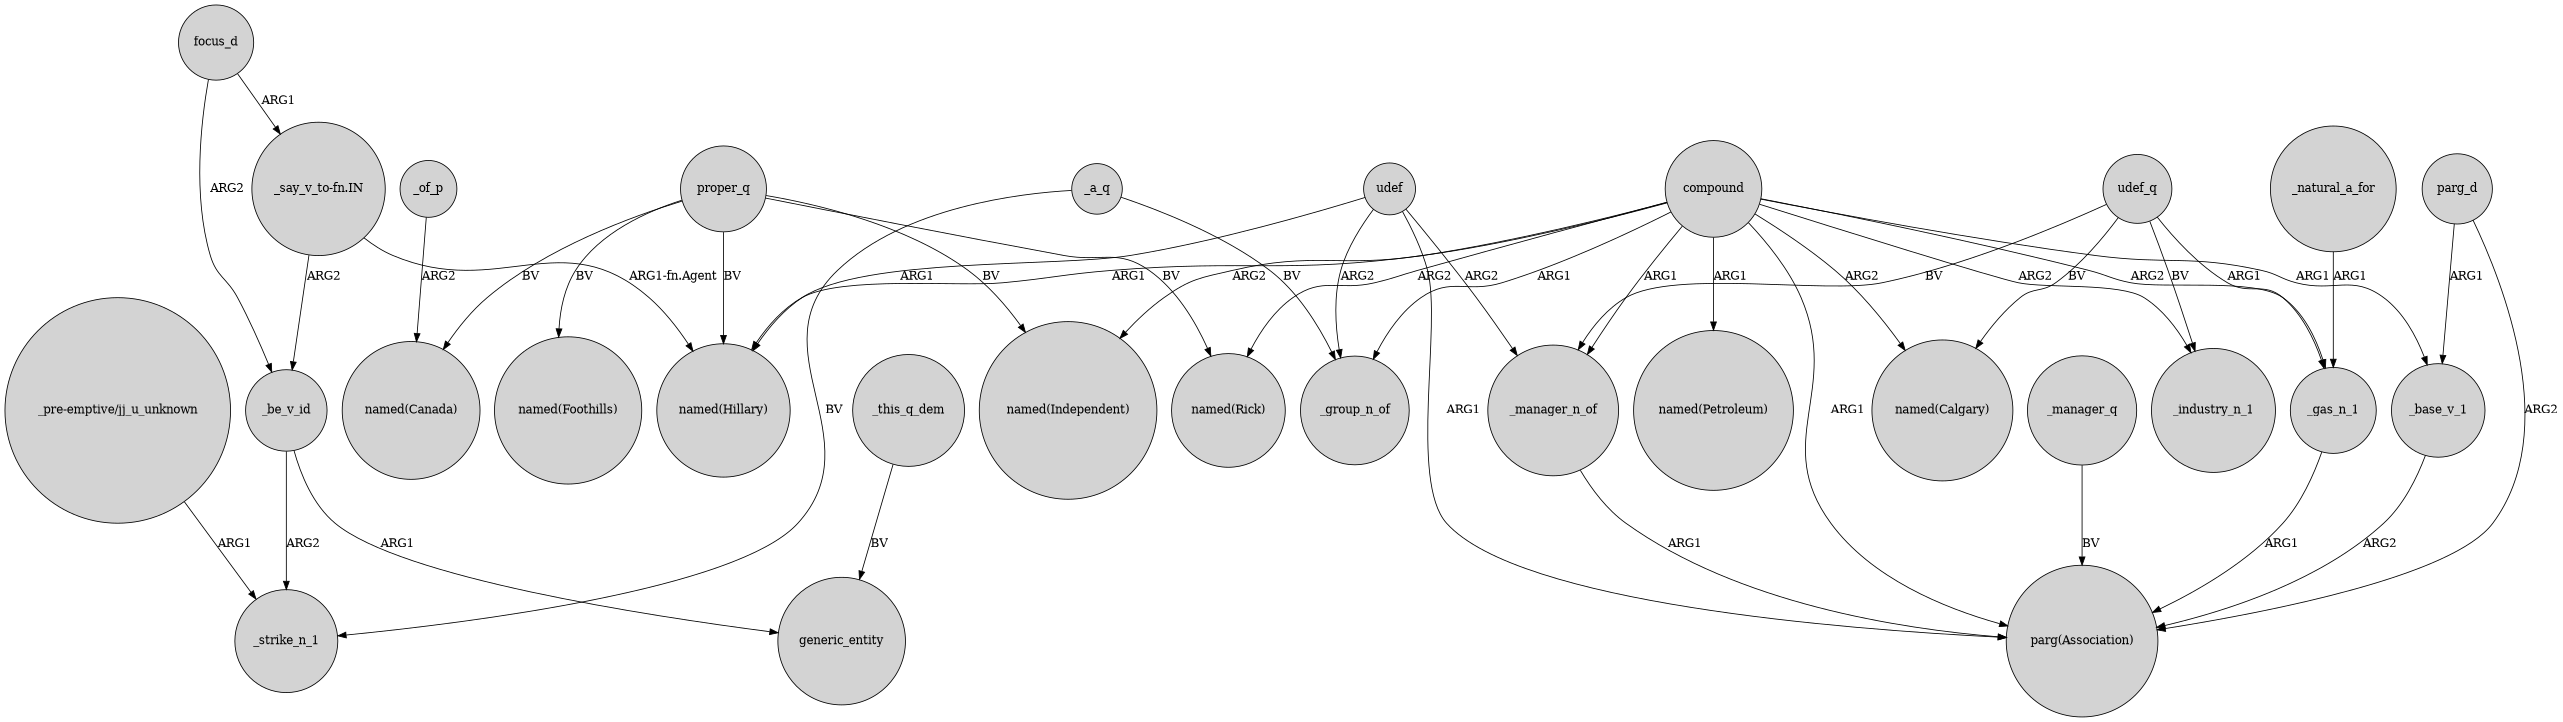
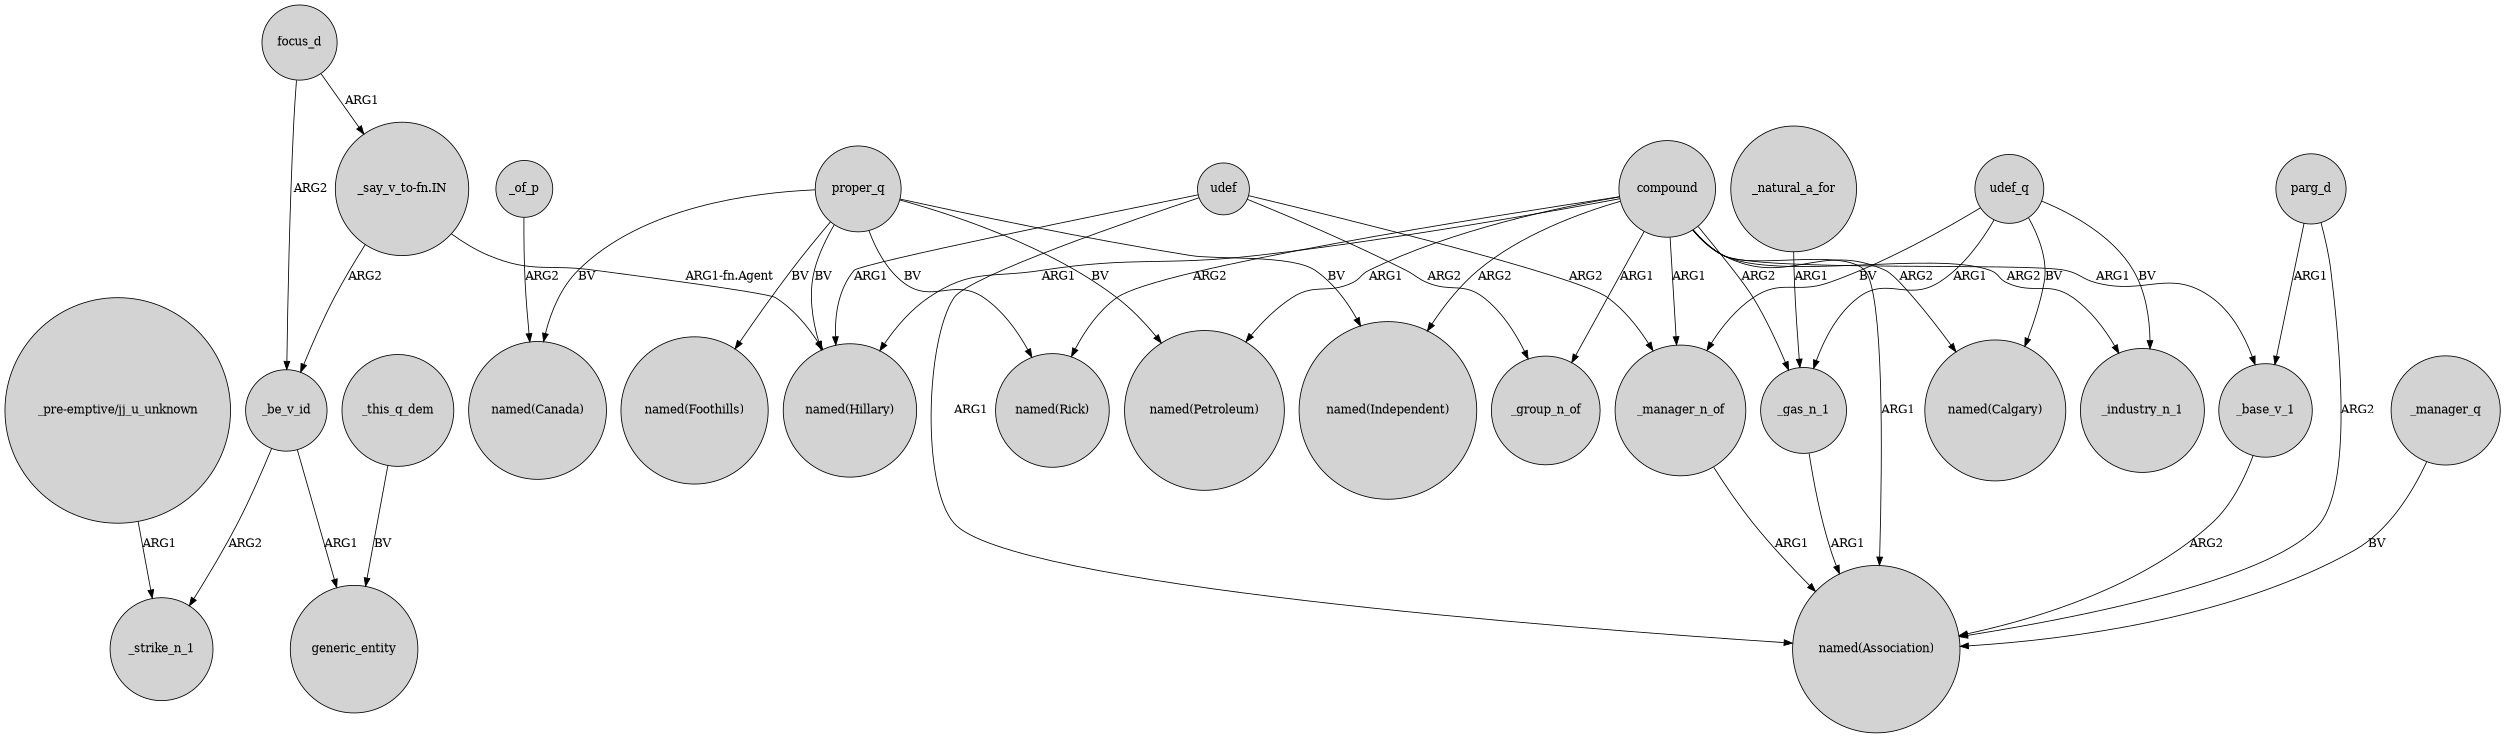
node "_a_q": removed
edge "proper_q" -> "named(Petroleum)": added, label "BV"
node "parg(Association)": label "parg(Association)" -> "named(Association)"
